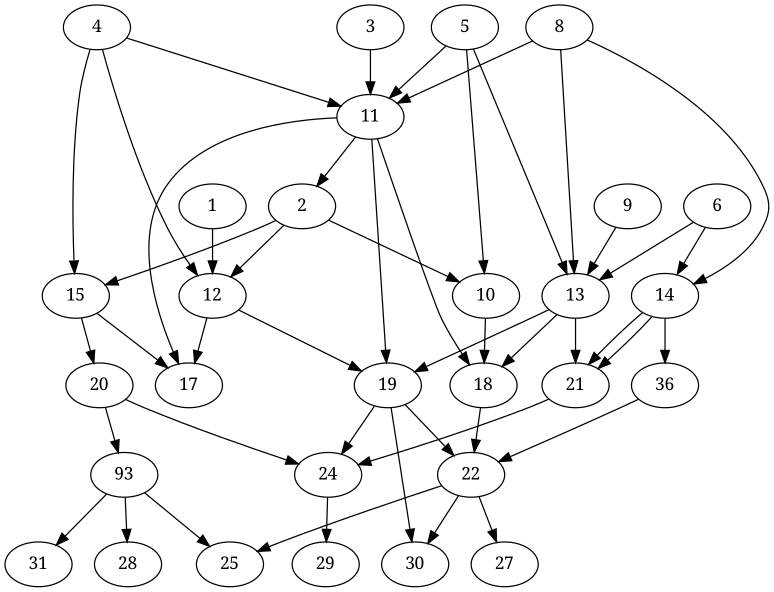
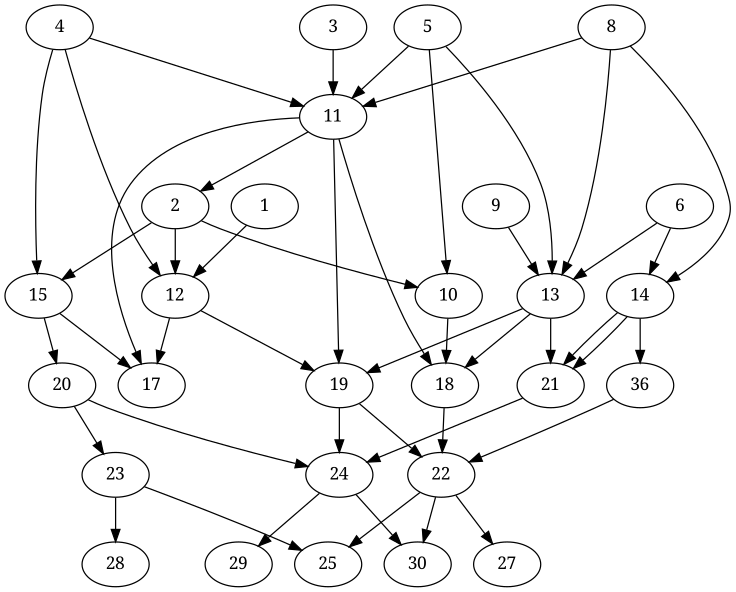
edge "19" -> "30": now "24" -> "30"
node "93": label "93" -> "23"
node "31": removed
